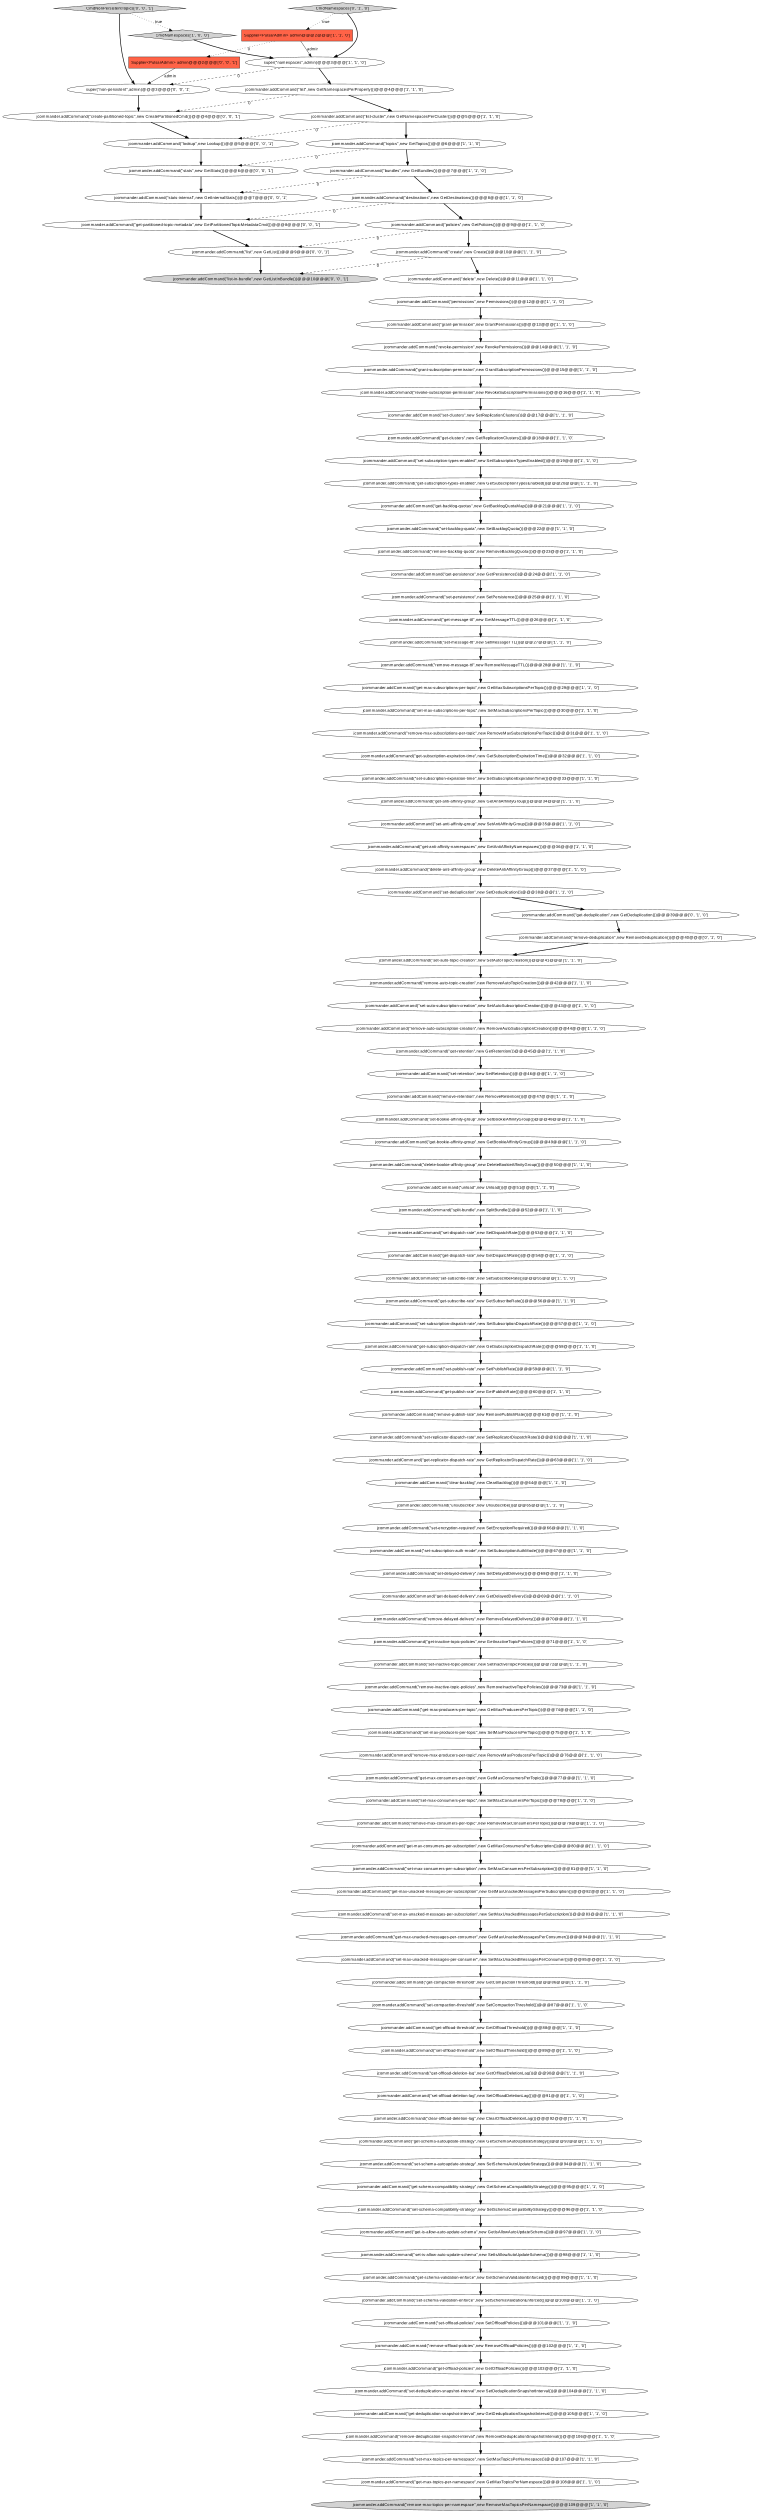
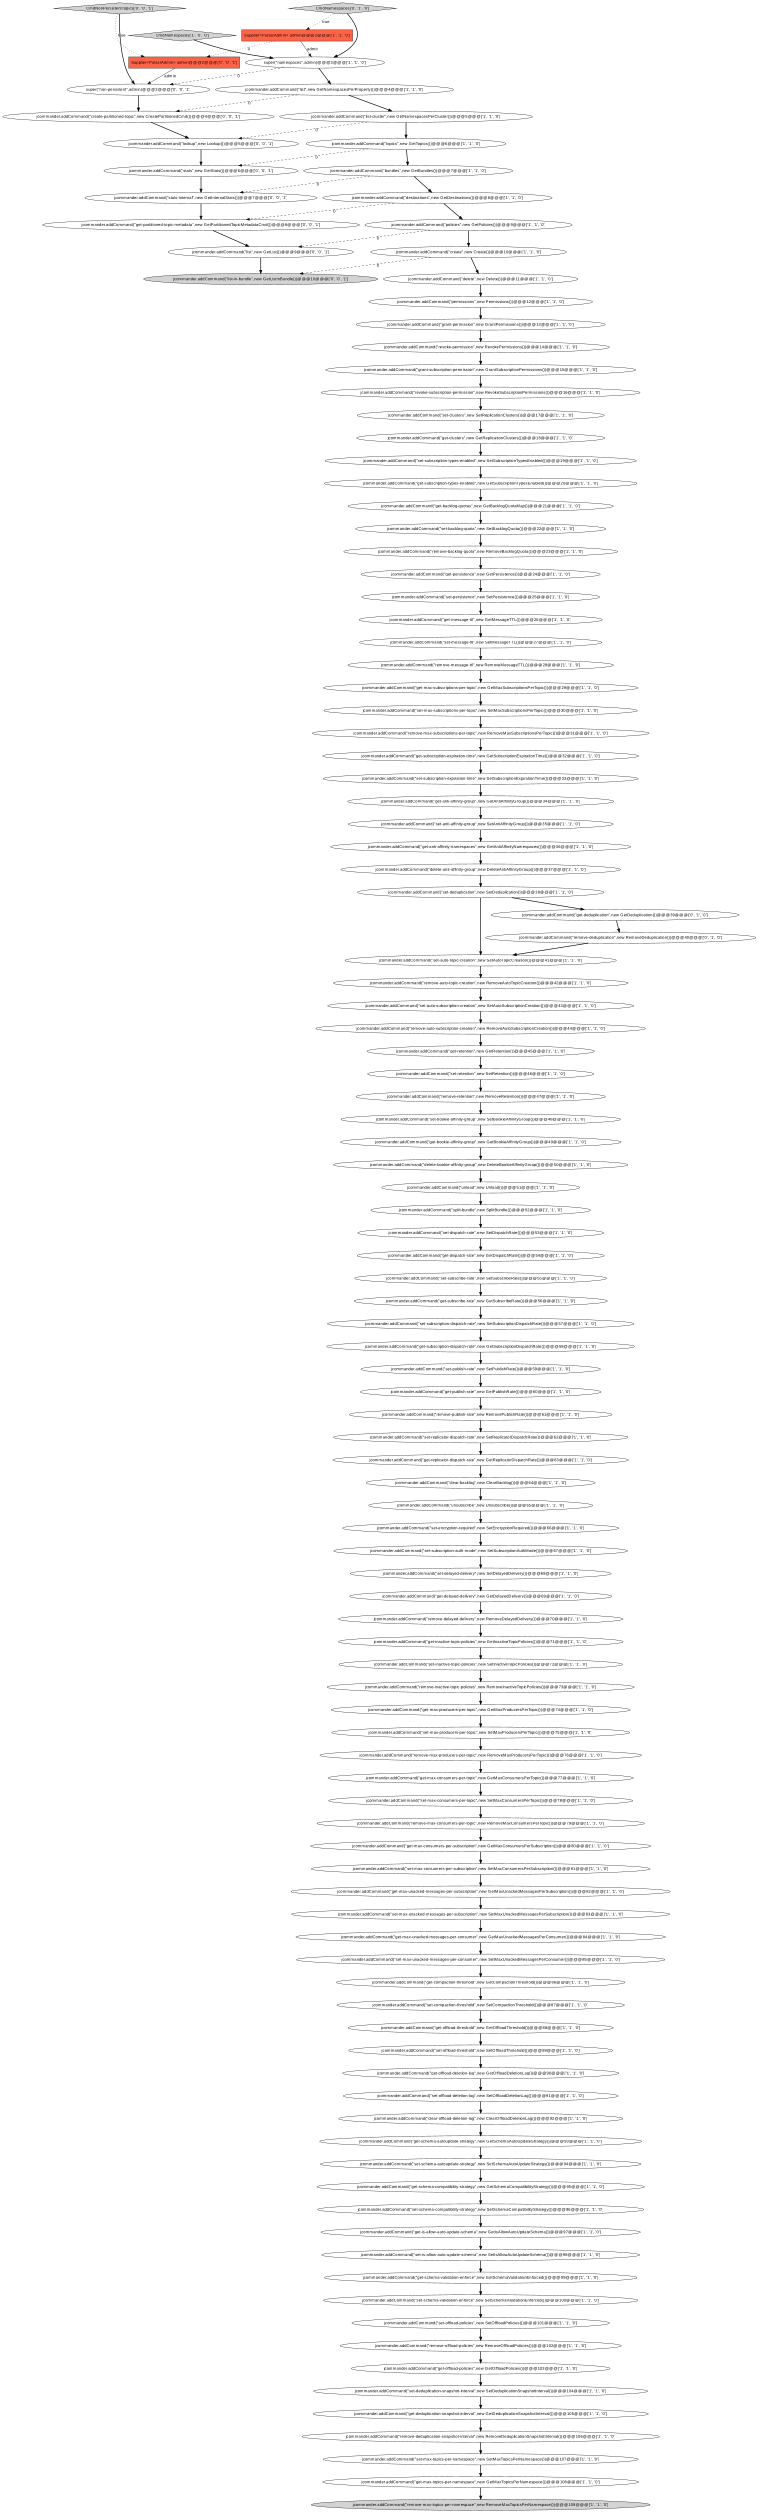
edge "CmdNonPersistentTopics['0', '0', '1']" -> "CmdNamespaces['1', '0', '0']": now "CmdNonPersistentTopics['0', '0', '1']" -> "Supplier<PulsarAdmin> admin@@@2@@@['0', '0', '1']"
